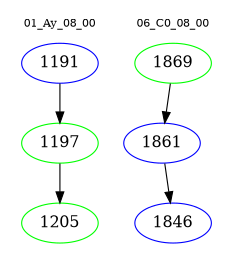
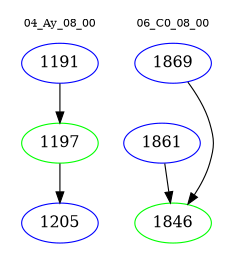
cluster "01_Ay_08_00": label "01_Ay_08_00" -> "04_Ay_08_00"
node "1869": color green -> blue
edge "1869" -> "1861": now "1869" -> "1846"
node "1205": color green -> blue
node "1846": color blue -> green
